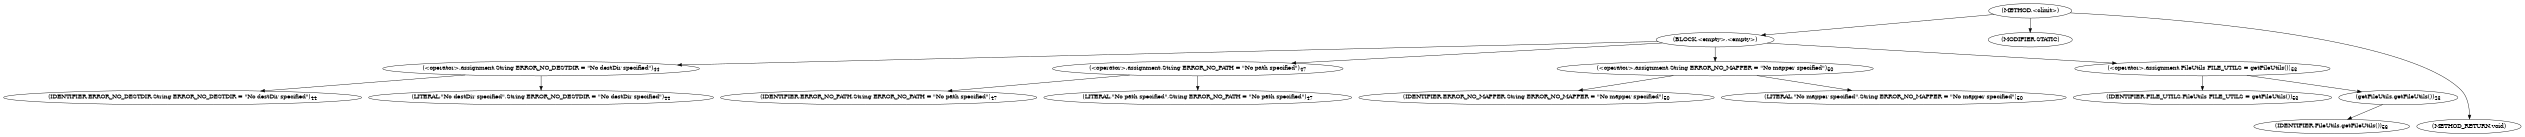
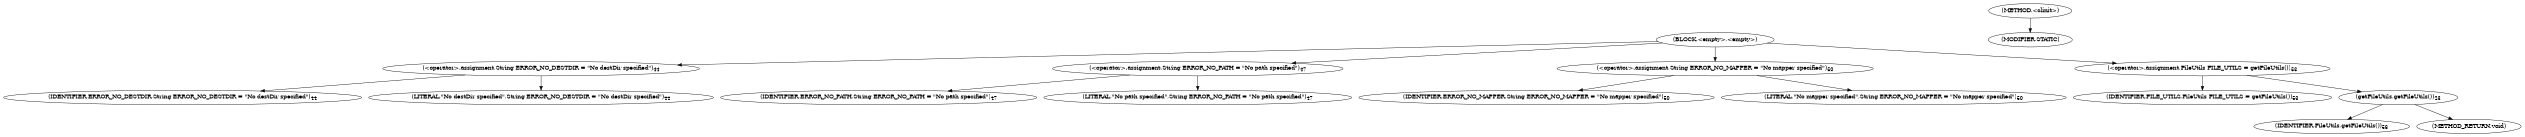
edge "(METHOD,<clinit>)" -> "(BLOCK,<empty>,<empty>)": removed
edge "(METHOD,<clinit>)" -> "(METHOD_RETURN,void)": now "(getFileUtils,getFileUtils())" -> "(METHOD_RETURN,void)"
